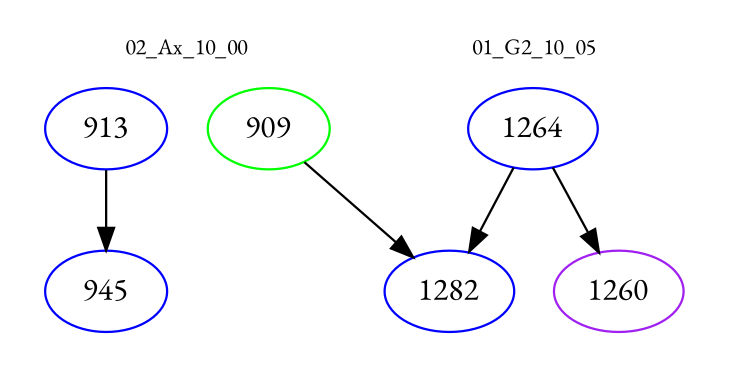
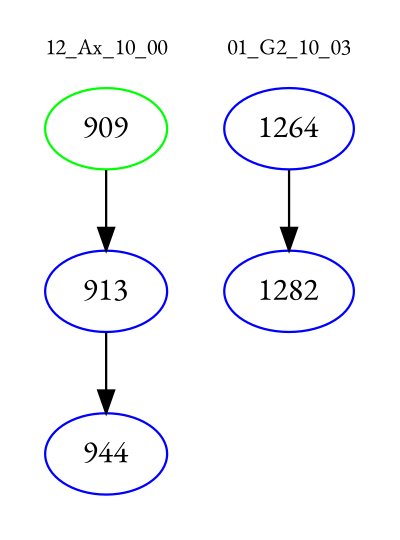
cluster "02_Ax_10_00": label "02_Ax_10_00" -> "12_Ax_10_00"
cluster "01_G2_10_05": label "01_G2_10_05" -> "01_G2_10_03"
edge "909" -> "1282": now "909" -> "913"
node "945": label "945" -> "944"
node "1260": removed
